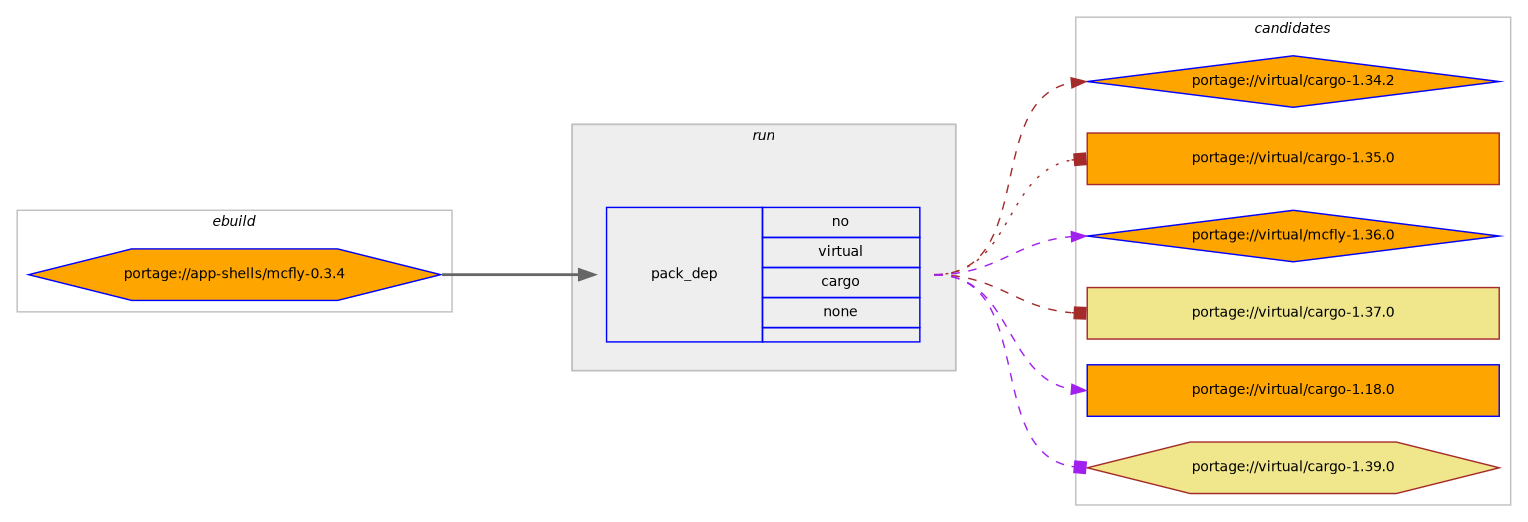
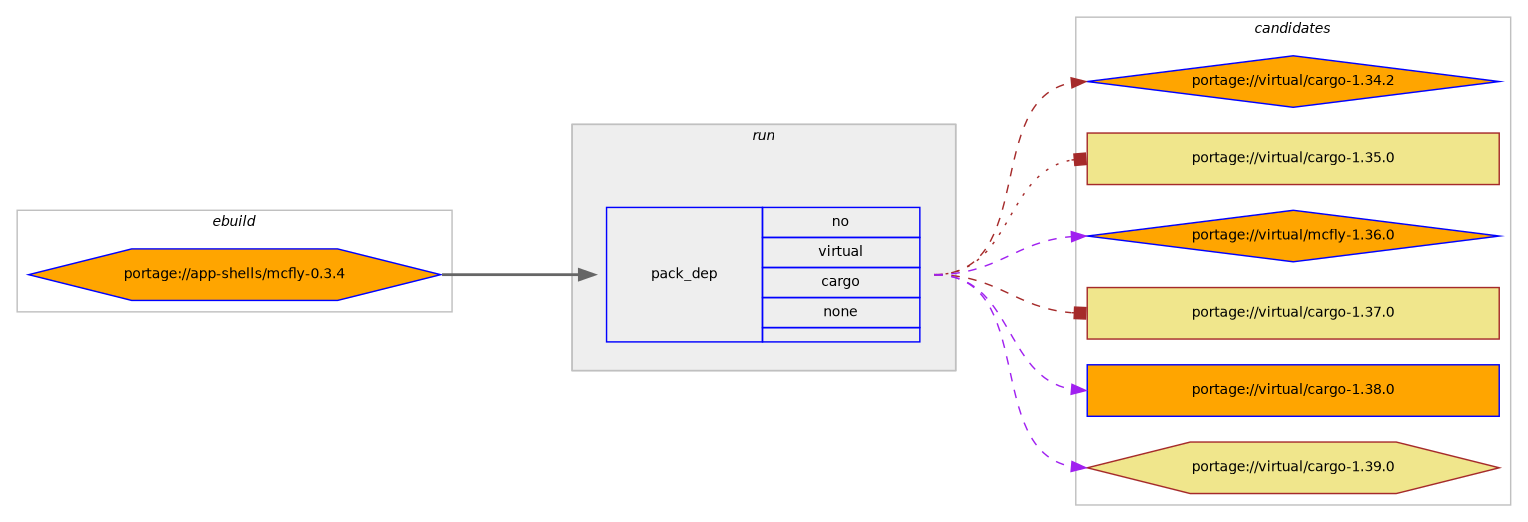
node "portage://virtual/cargo-1.35.0": fillcolor orange -> khaki
edge "pack_dep" -> "portage://virtual/cargo-1.39.0": arrowhead box -> normal
node "portage://virtual/cargo-1.18.0": label "portage://virtual/cargo-1.18.0" -> "portage://virtual/cargo-1.38.0"
